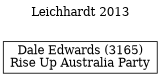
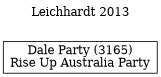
node "Dale Edwards (3165) Rise Up Australia Party": label "Dale Edwards (3165) Rise Up Australia Party" -> "Dale Party (3165) Rise Up Australia Party"
